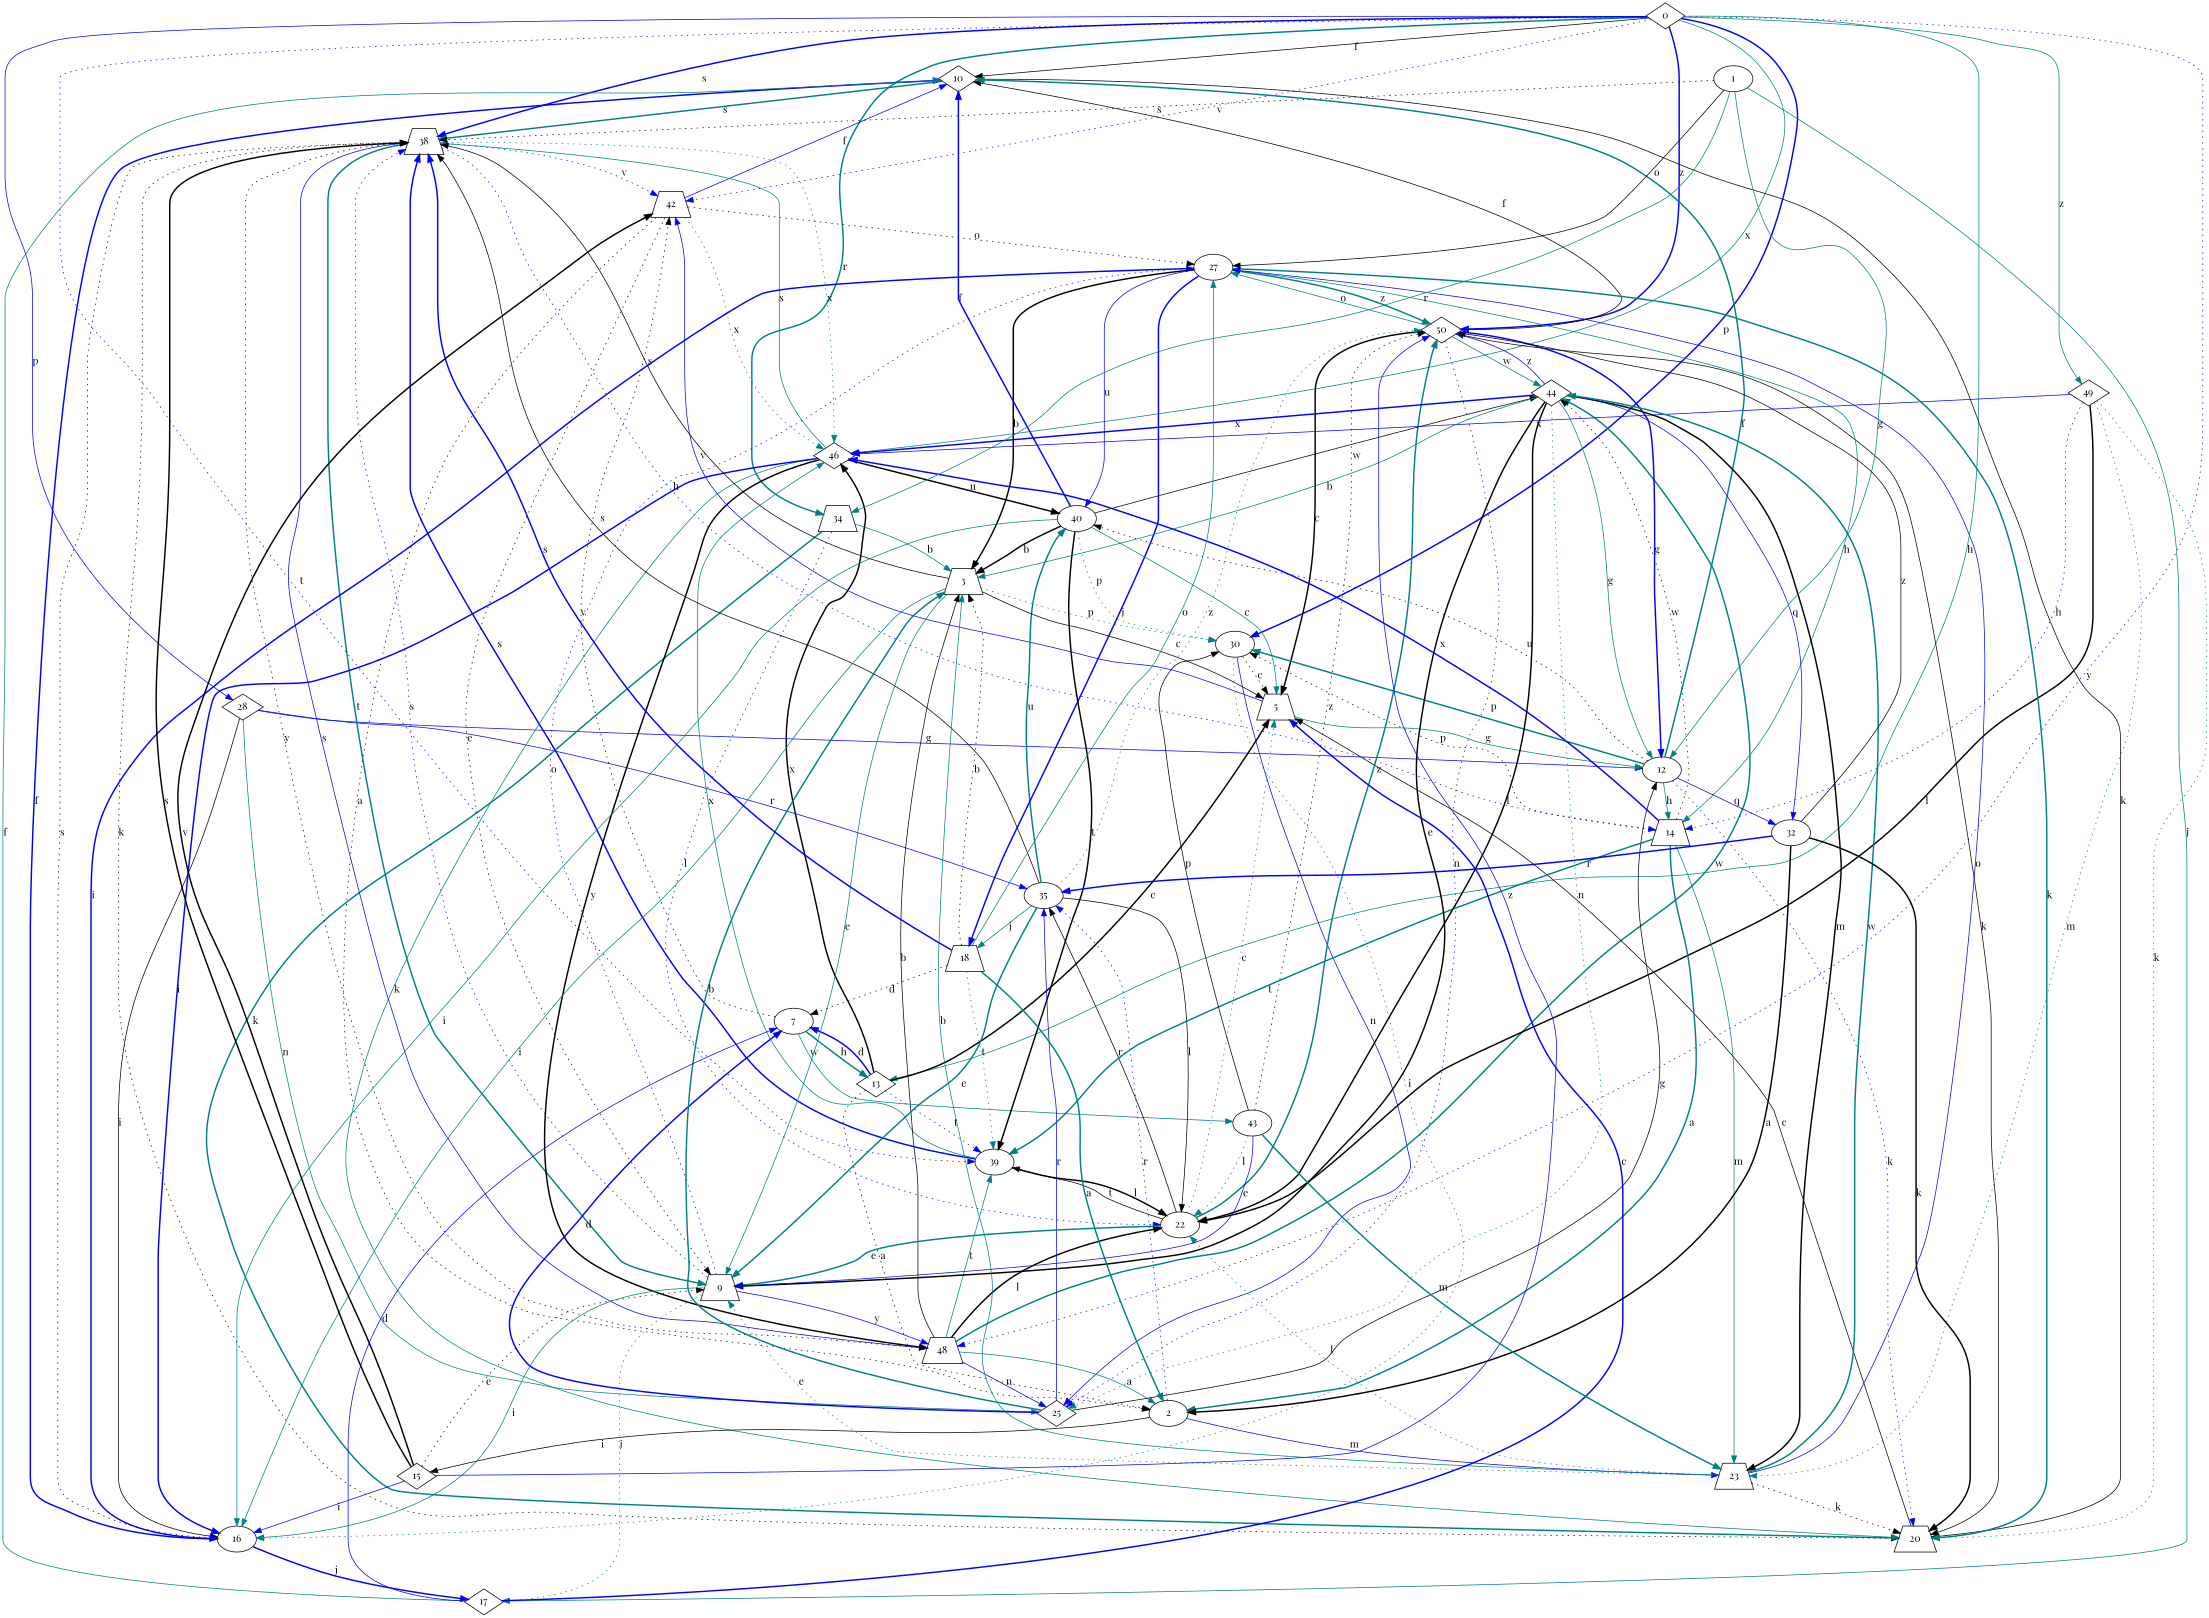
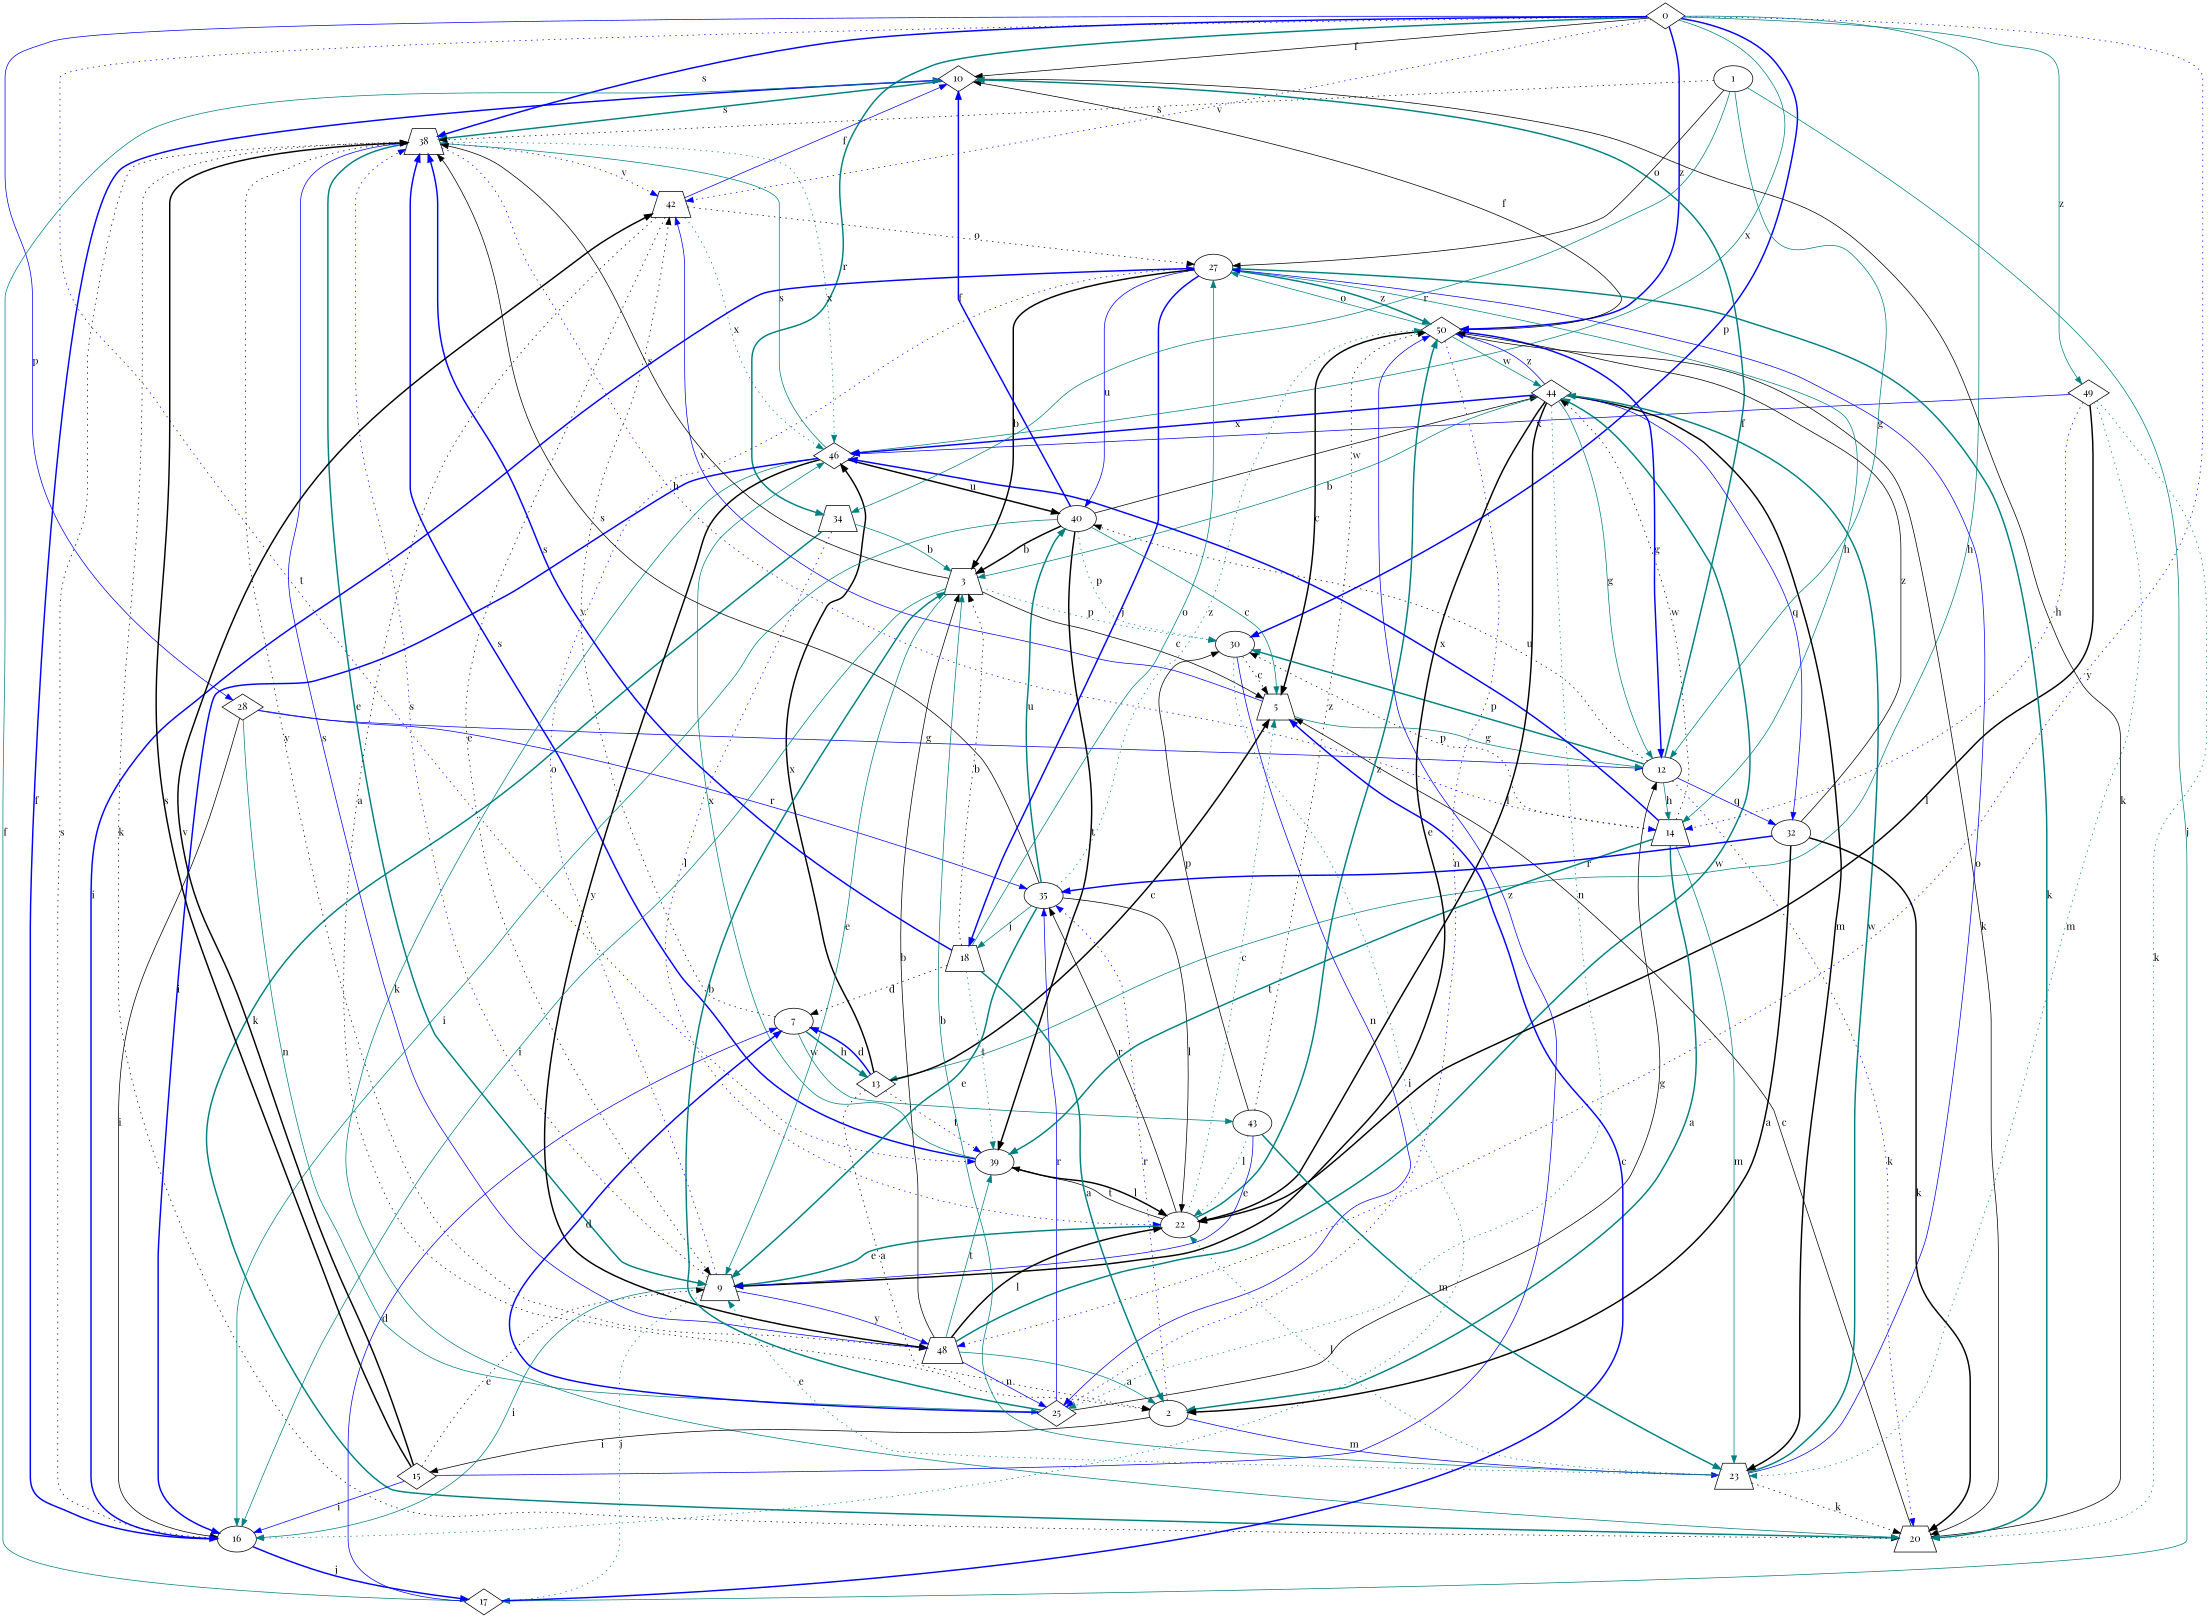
edge "38" -> "9": label "t" -> "e"
